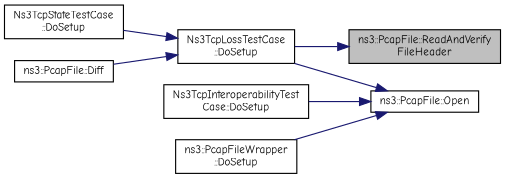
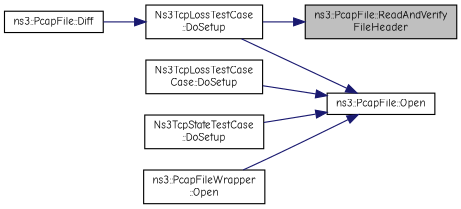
edge "Ns3TcpStateTestCase ::DoSetup" -> "Ns3TcpLossTestCase ::DoSetup": now "Ns3TcpStateTestCase ::DoSetup" -> "ns3::PcapFile::Open"
node "Ns3TcpInteroperabilityTest Case::DoSetup": label "Ns3TcpInteroperabilityTest Case::DoSetup" -> "Ns3TcpLossTestCase Case::DoSetup"
node "ns3::PcapFileWrapper ::DoSetup": label "ns3::PcapFileWrapper ::DoSetup" -> "ns3::PcapFileWrapper ::Open"
